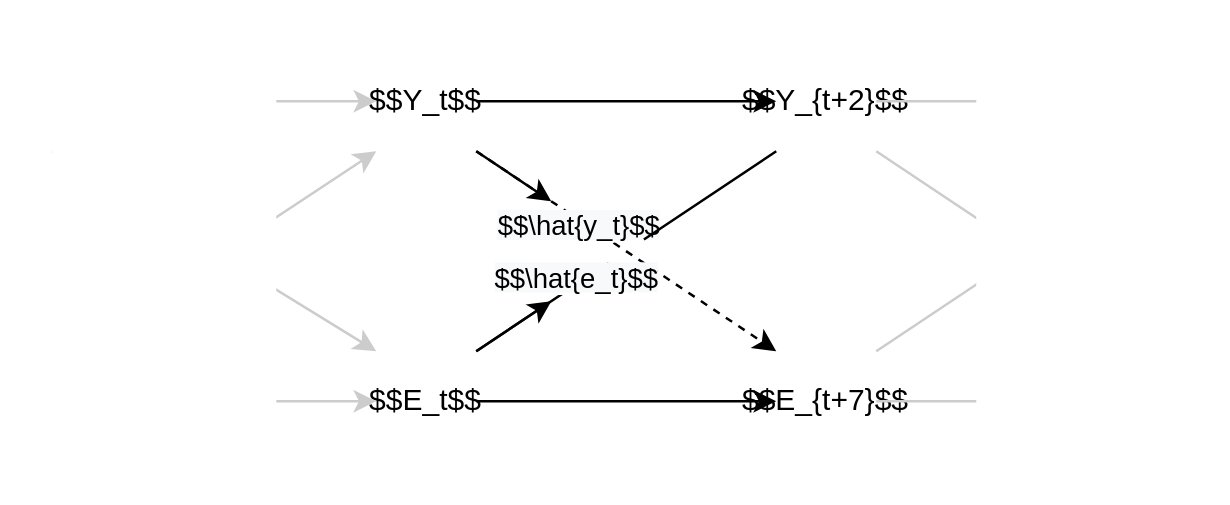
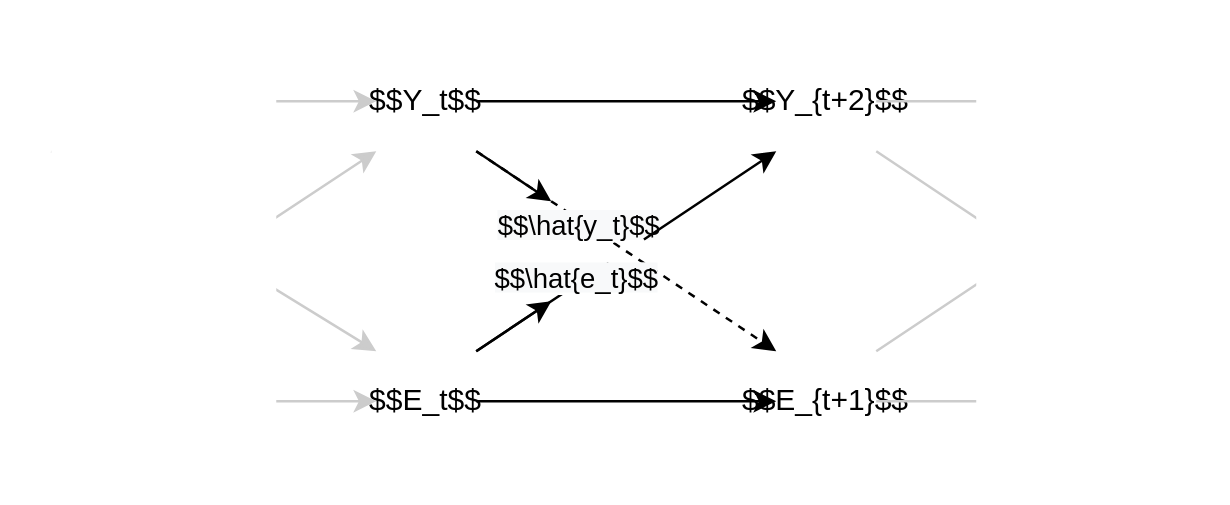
edge "$$Y_{t+2}$$" -- "$$E_t$$": arrowhead none -> classic
node "$$E_{t+7}$$": label "$$E_{t+7}$$" -> "$$E_{t+1}$$"
